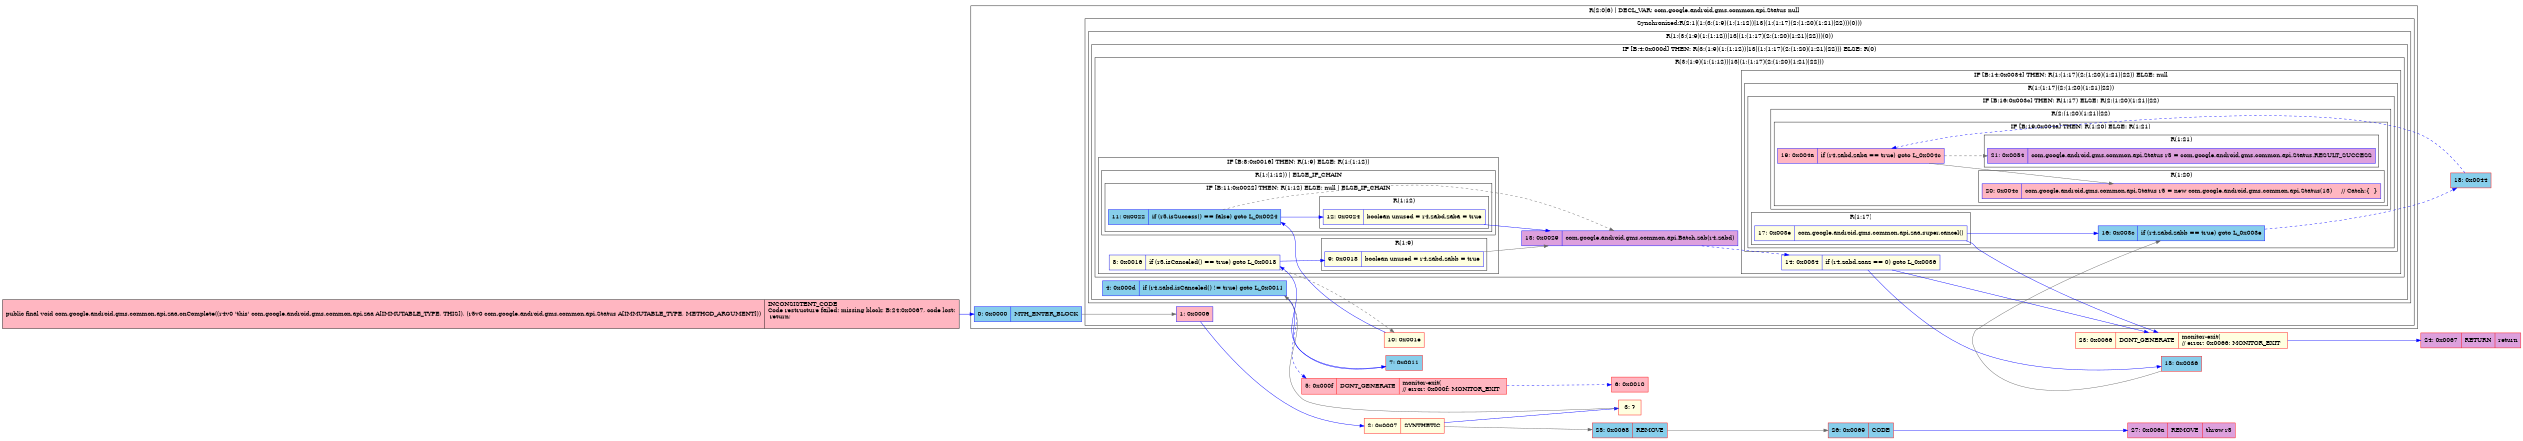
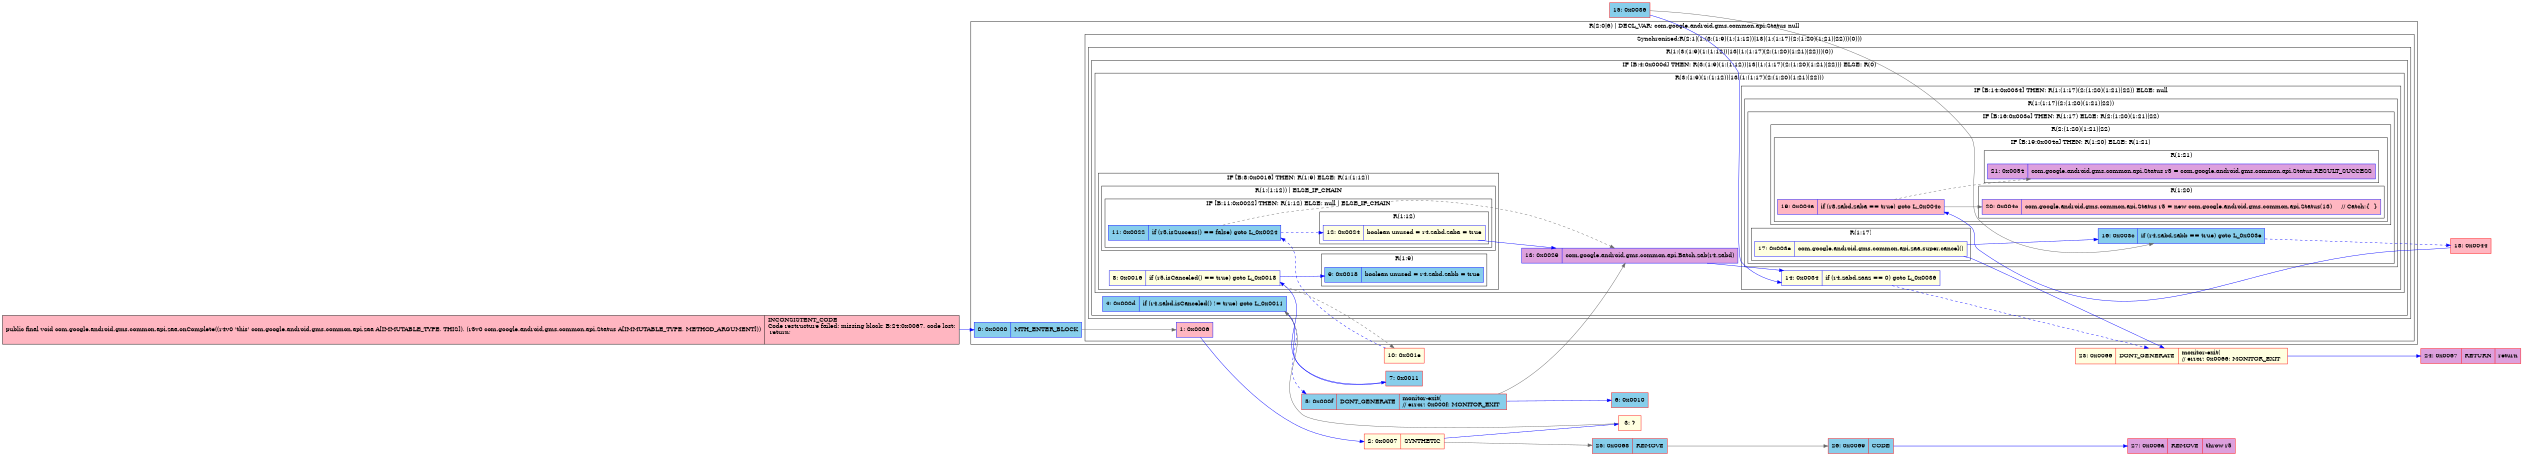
edge "18: 0x0044" -> "19: 0x004a": style dashed -> solid
node "19: 0x004a": text "if (r4.zabd.zaba == true) goto L_0x004c" -> "if (r8.zabd.zaba == true) goto L_0x004c"
node "18: 0x0044": fillcolor skyblue -> lightpink
edge "11: 0x0022" -> "12: 0x0024": style solid -> dashed
edge "9: 0x0018" -> "13: 0x0029": now "5: 0x000f" -> "13: 0x0029"
edge "13: 0x0029" -> "14: 0x0034": style dashed -> solid
node "9: 0x0018": fillcolor lightyellow -> skyblue
edge "10: 0x001e" -> "11: 0x0022": style solid -> dashed
edge "14: 0x0034" -> "23: 0x0066": style solid -> dashed
edge "14: 0x0034" -> "15: 0x0036": reversed
edge "5: 0x000f" -> "6: 0x0010": style dashed -> solid
node "6: 0x0010": fillcolor lightpink -> skyblue
node "5: 0x000f": fillcolor lightpink -> skyblue
